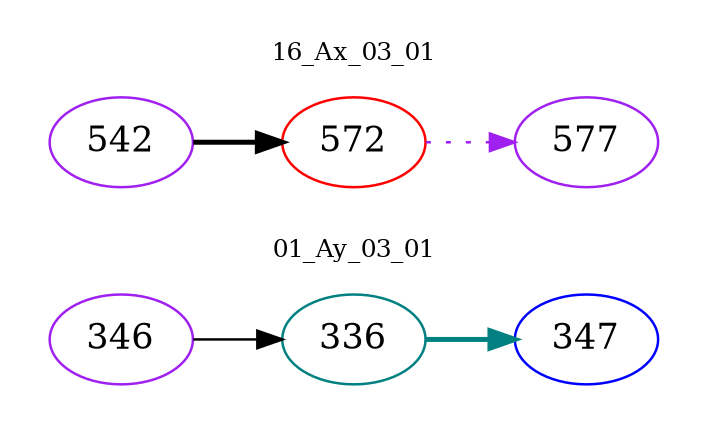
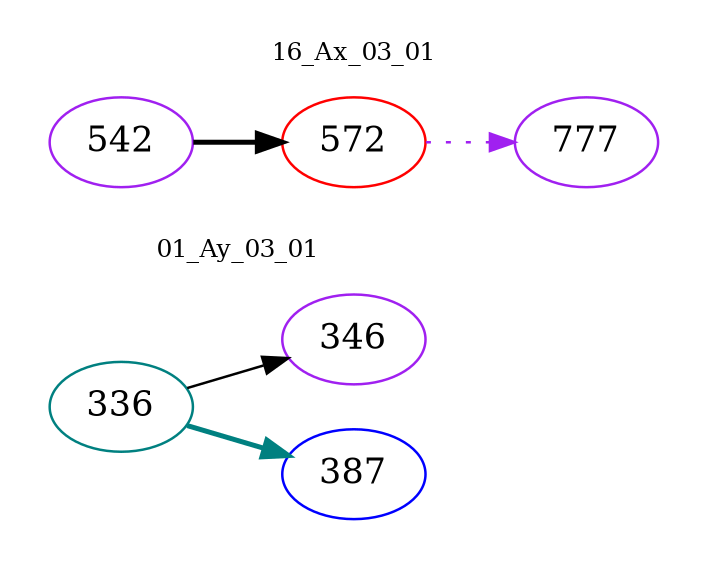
node "577": label "577" -> "777"
edge "346" -> "336": reversed
node "347": label "347" -> "387"
